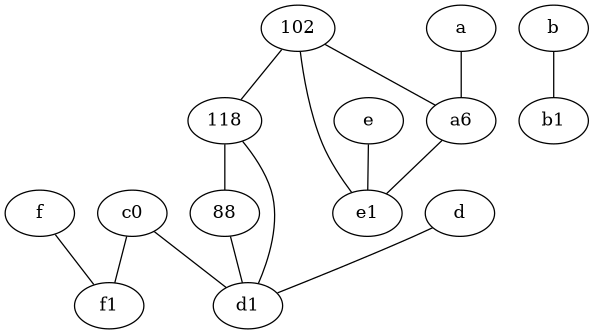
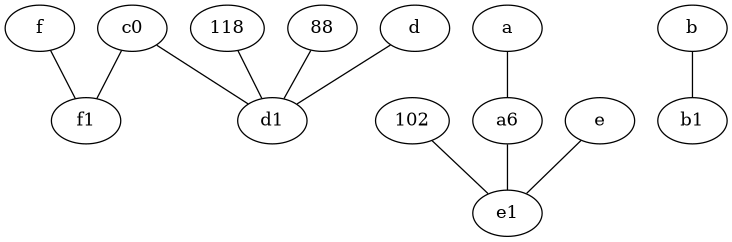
edge "102" -- "118": removed
edge "102" -- "a6": removed
edge "118" -- "88": removed
